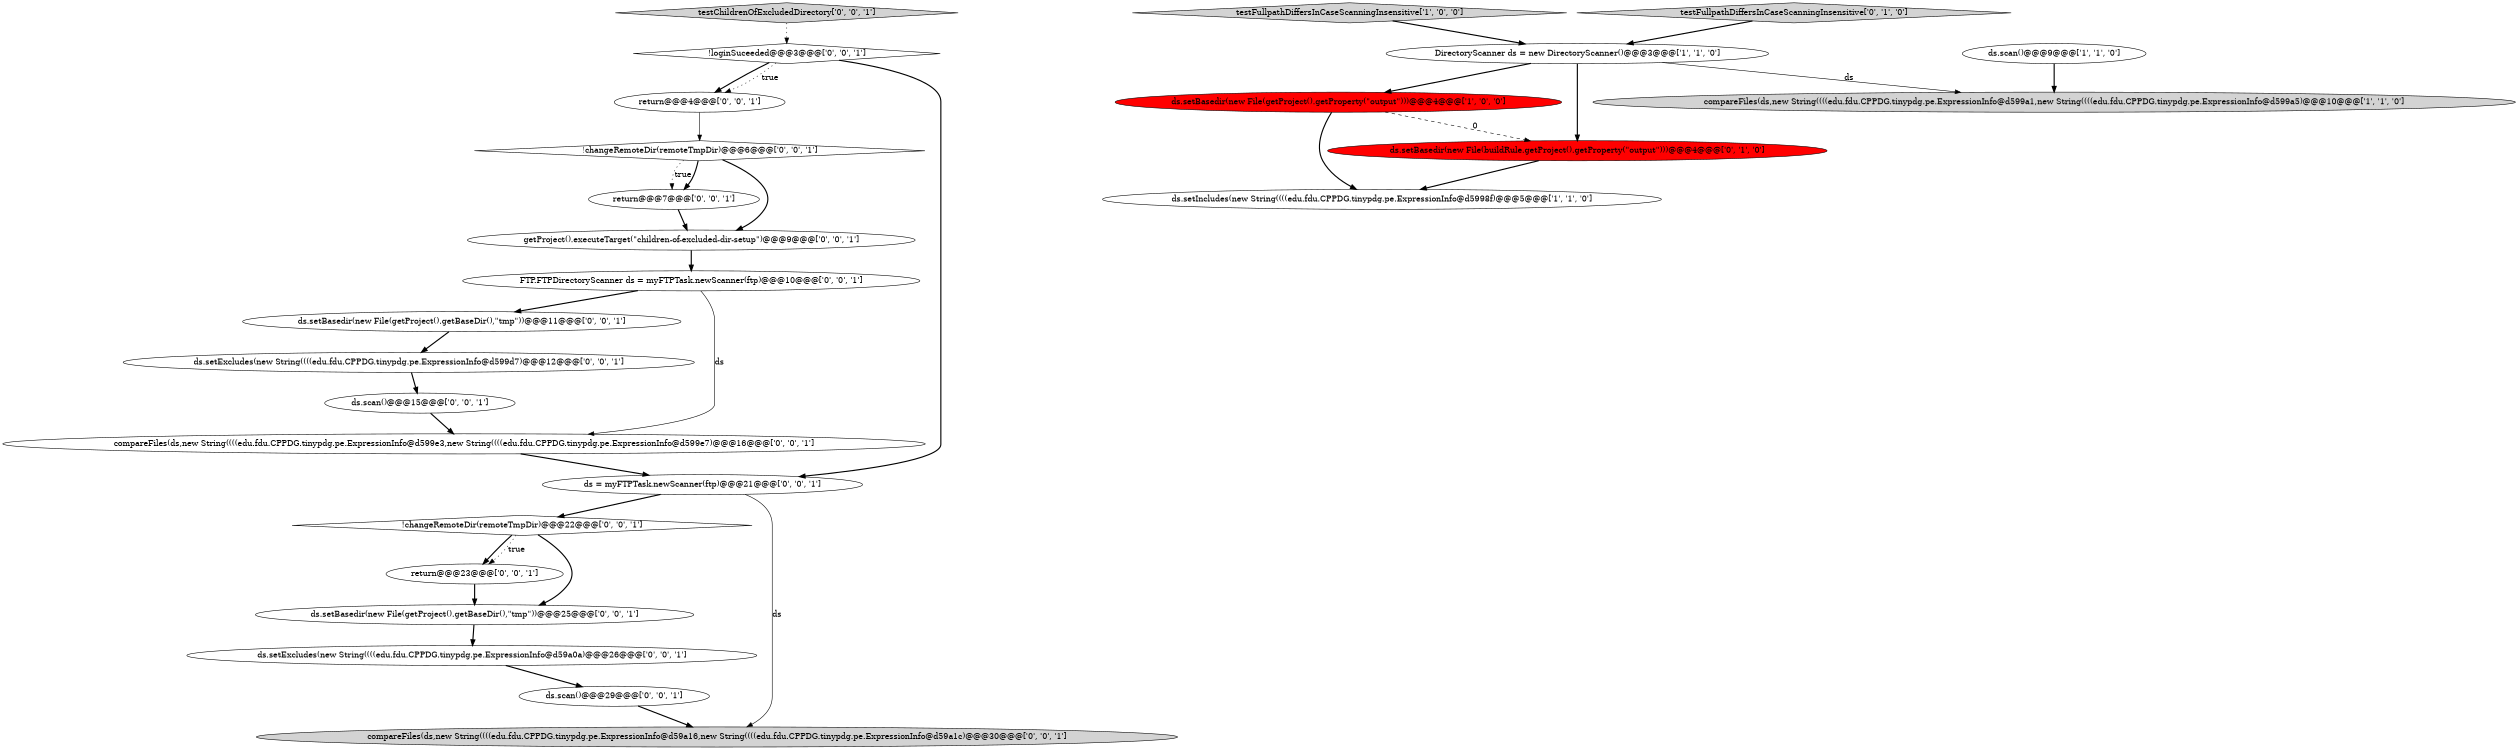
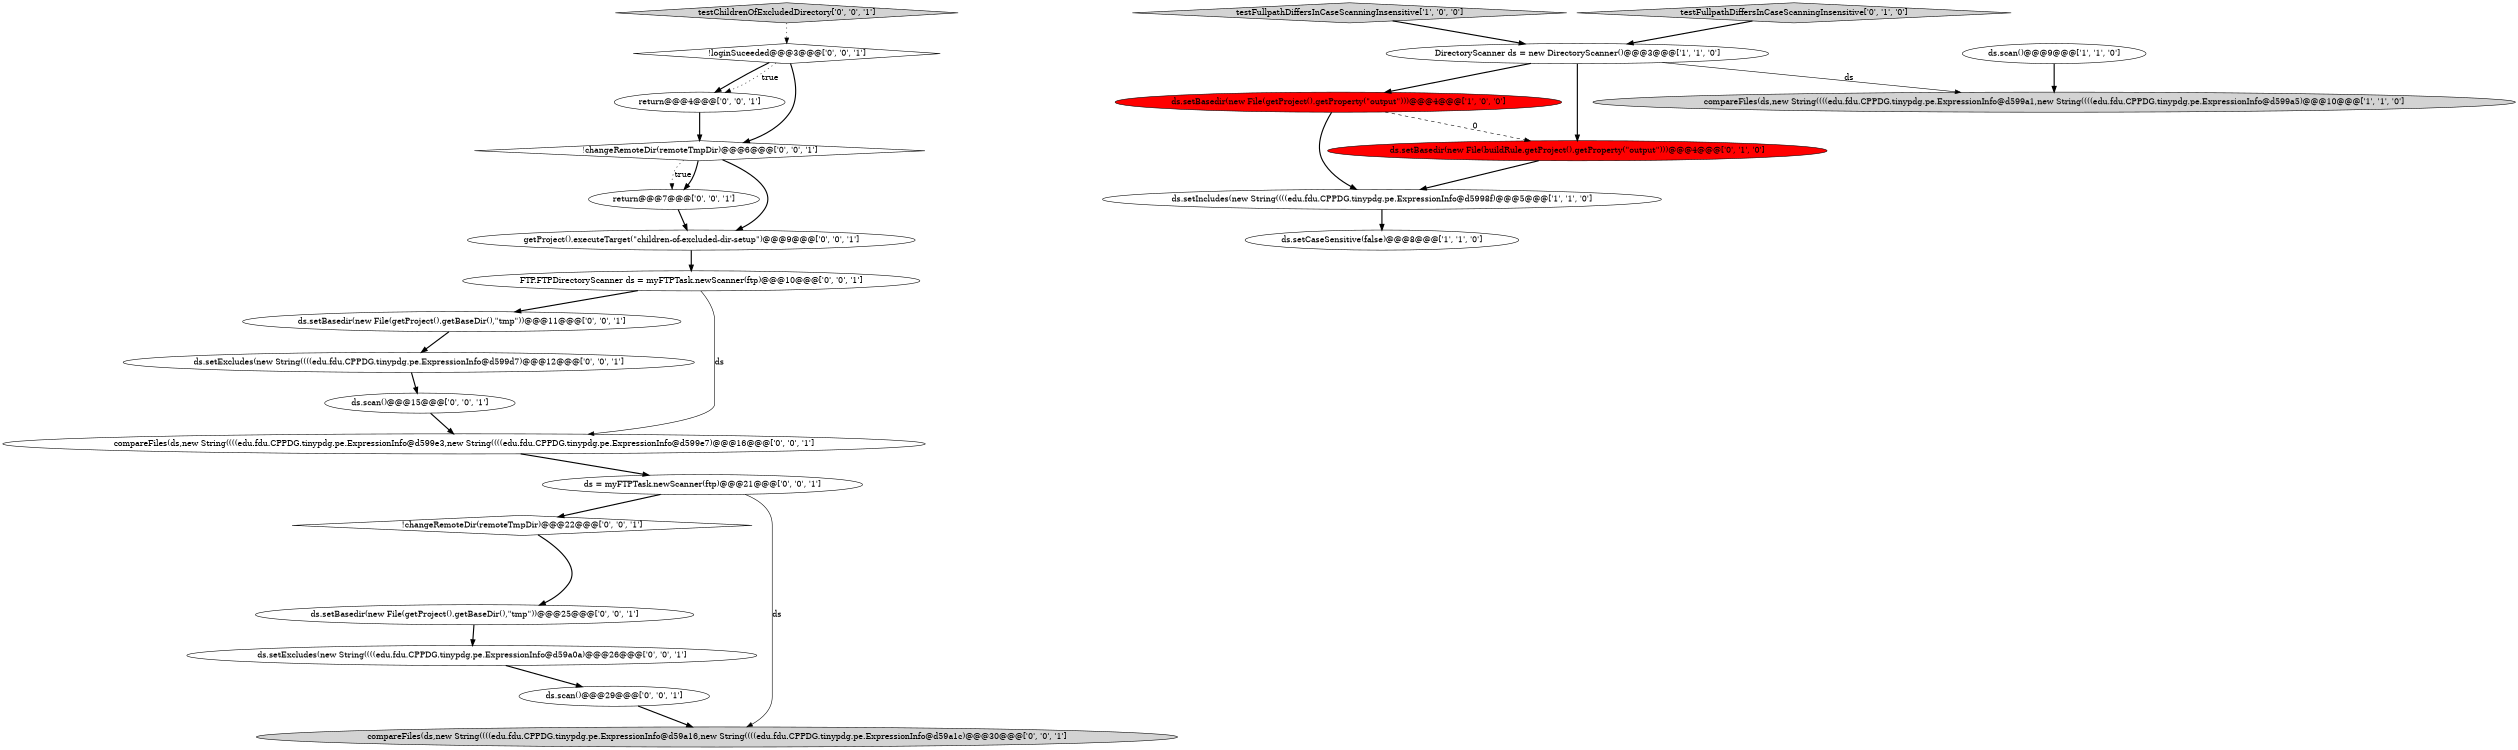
edge "return@@@4@@@['0', '0', '1']" -> "!changeRemoteDir(remoteTmpDir)@@@6@@@['0', '0', '1']": style solid -> bold
node "ds.setCaseSensitive(false)@@@8@@@['1', '1', '0']": added
edge "!loginSuceeded@@@3@@@['0', '0', '1']" -> "ds = myFTPTask.newScanner(ftp)@@@21@@@['0', '0', '1']": now "!loginSuceeded@@@3@@@['0', '0', '1']" -> "!changeRemoteDir(remoteTmpDir)@@@6@@@['0', '0', '1']"
node "return@@@23@@@['0', '0', '1']": removed
